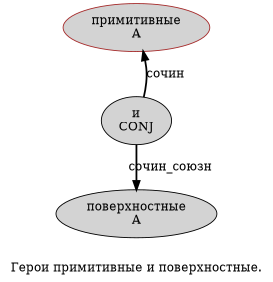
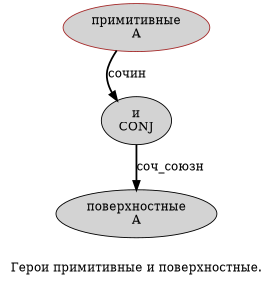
edge "и CONJ" -> "примитивные A": reversed
edge "и CONJ" -> "поверхностные A": label "сочин_союзн" -> "соч_союзн"
